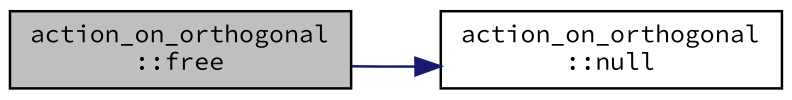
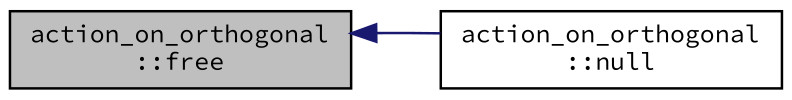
edge "action_on_orthogonal ::free" -> "action_on_orthogonal ::null": reversed
